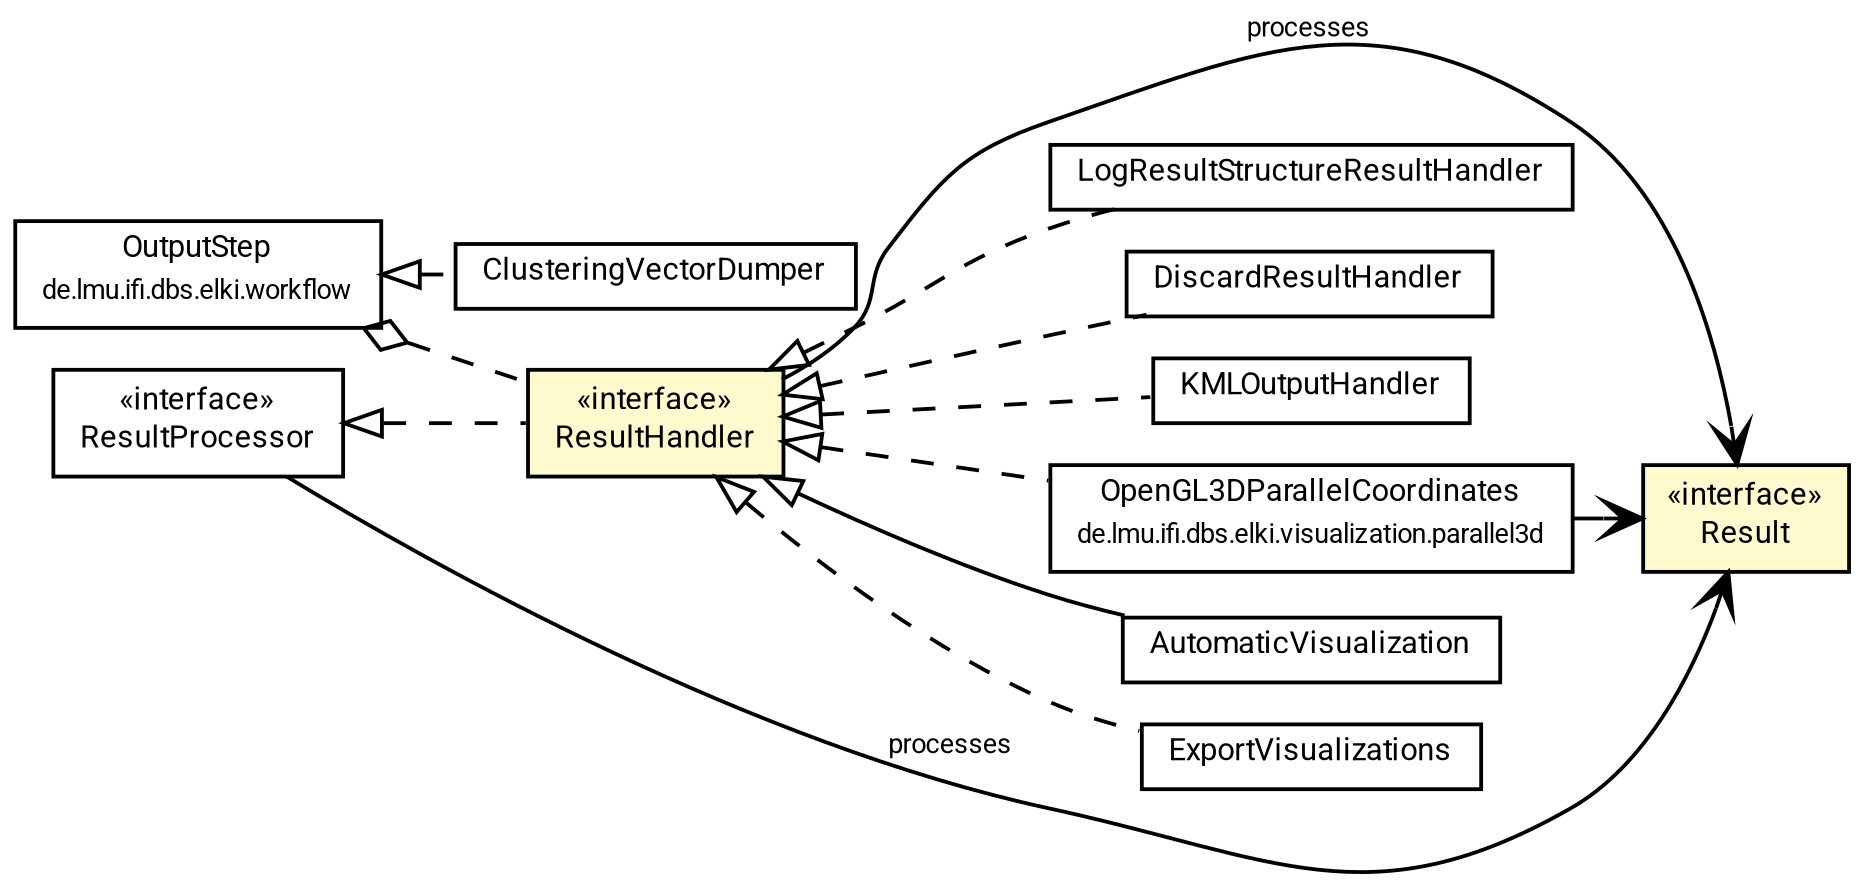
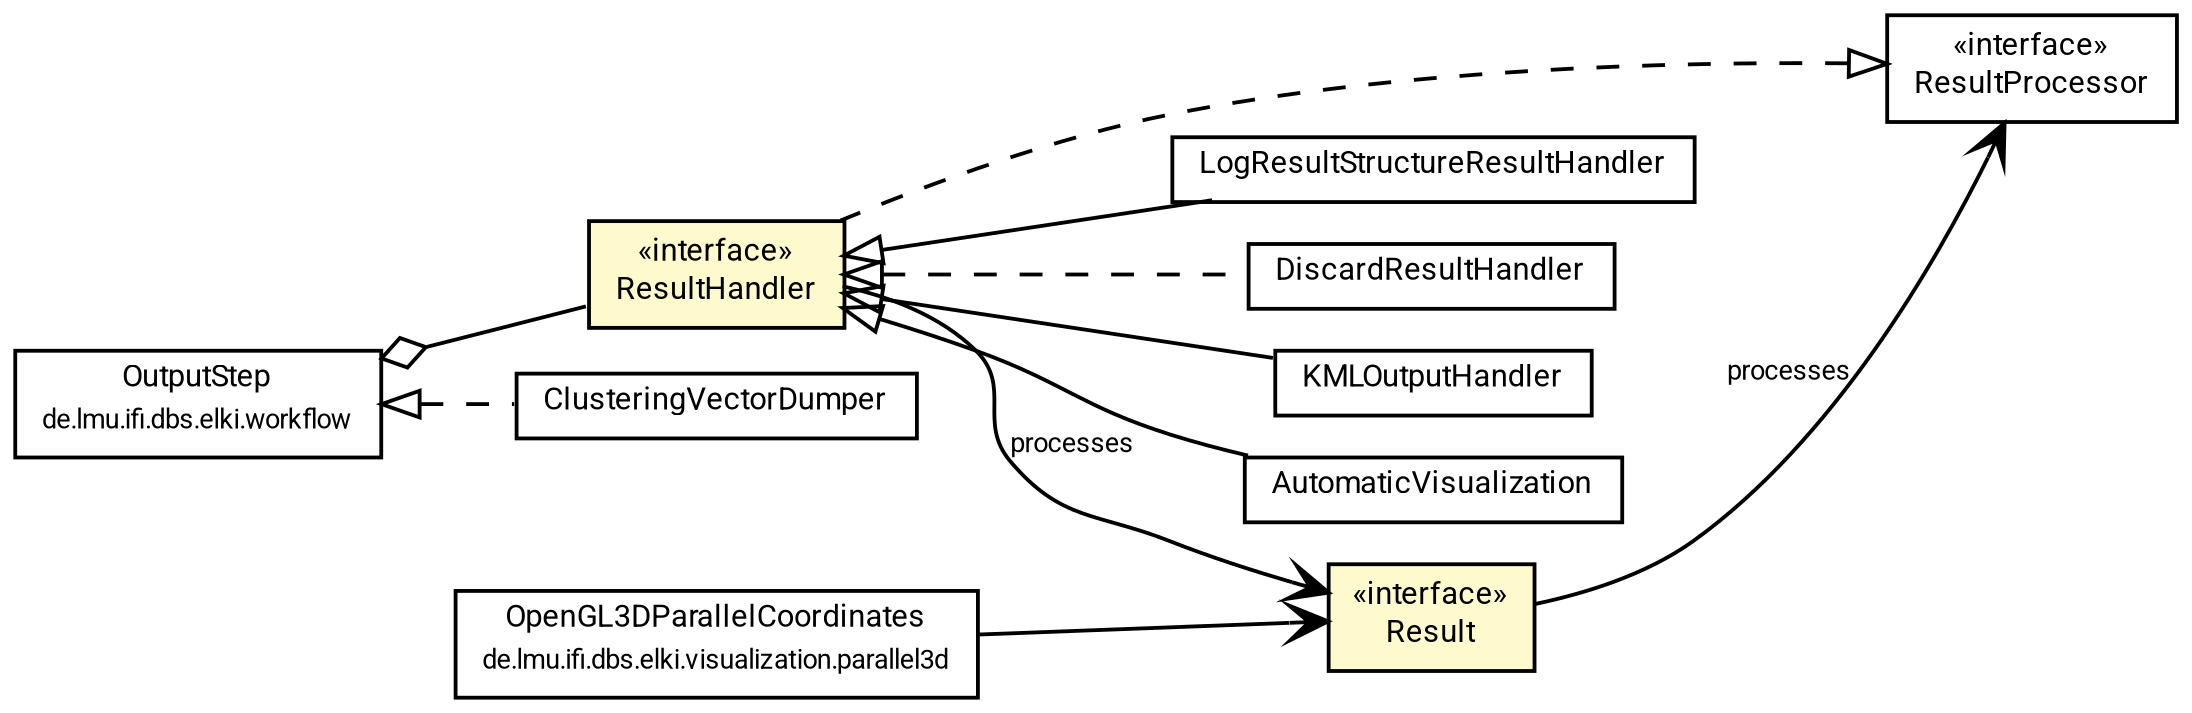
edge "LogResultStructureResultHandler" -> "ResultHandler": style dashed -> solid
edge "ResultHandler" -> "OutputStep": style dashed -> solid
edge "KMLOutputHandler" -> "ResultHandler": style dashed -> solid
edge "OpenGL3DParallelCoordinates" -> "ResultHandler": removed
node "ExportVisualizations": removed
edge "ResultProcessor" -> "Result": reversed
